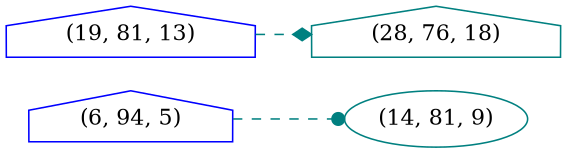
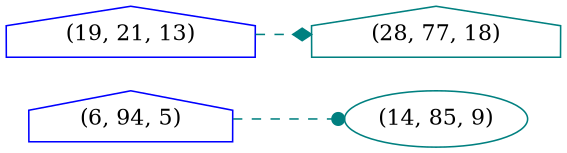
node "(19, 81, 13)": label "(19, 81, 13)" -> "(19, 21, 13)"
node "(28, 76, 18)": label "(28, 76, 18)" -> "(28, 77, 18)"
node "(14, 81, 9)": label "(14, 81, 9)" -> "(14, 85, 9)"
